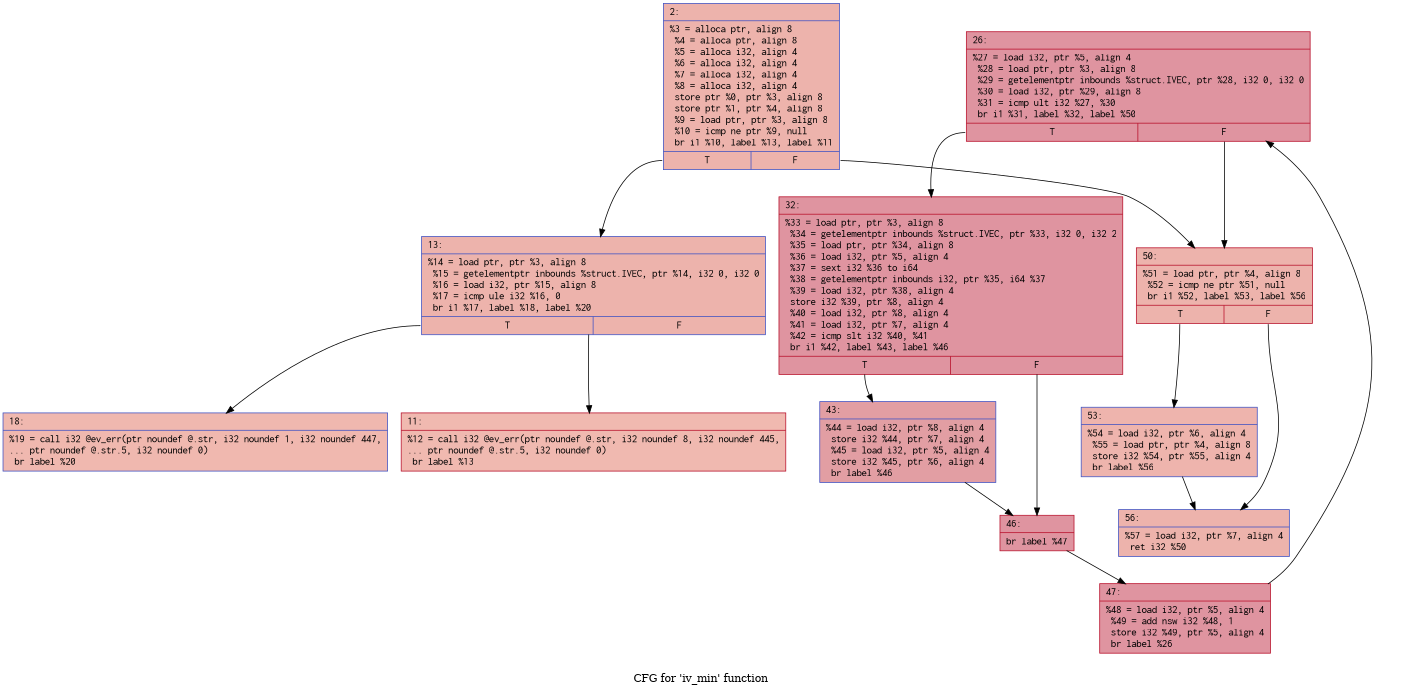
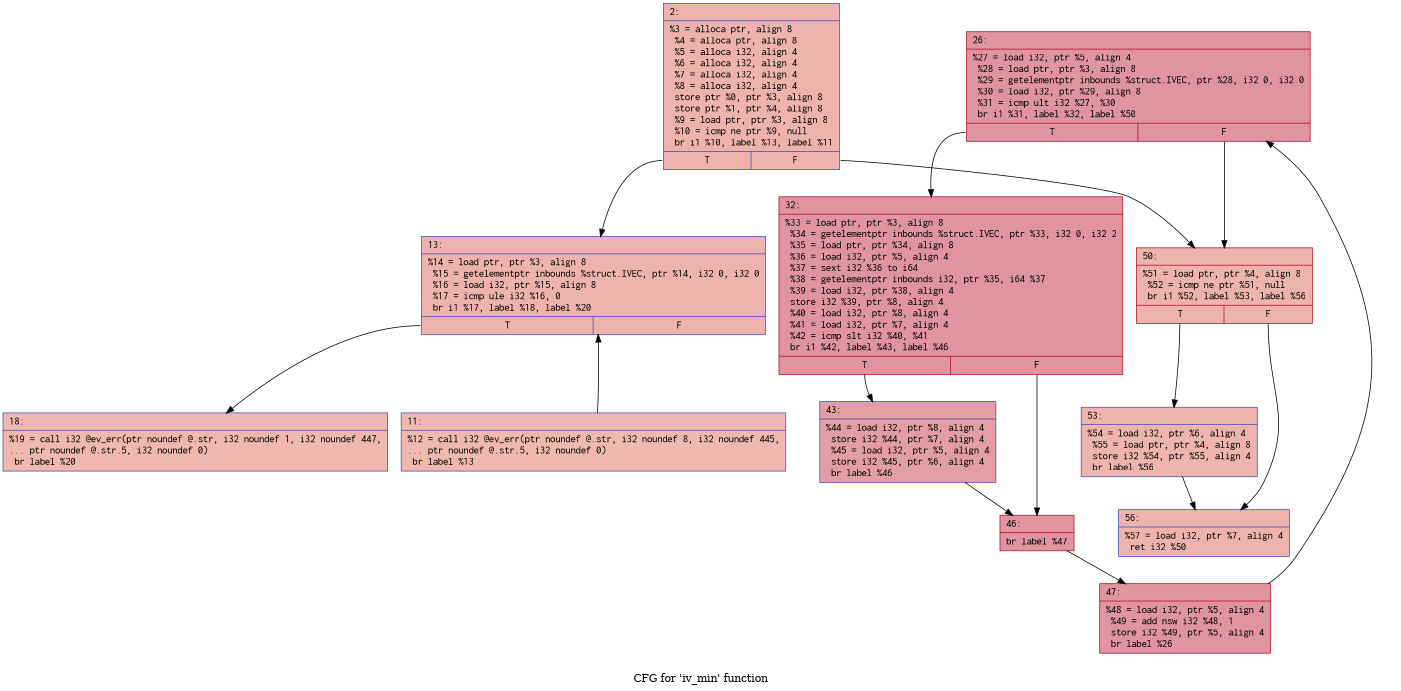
edge "13:" -> "11:": reversed
node "11:": color #b70d28ff -> #3d50c3ff
